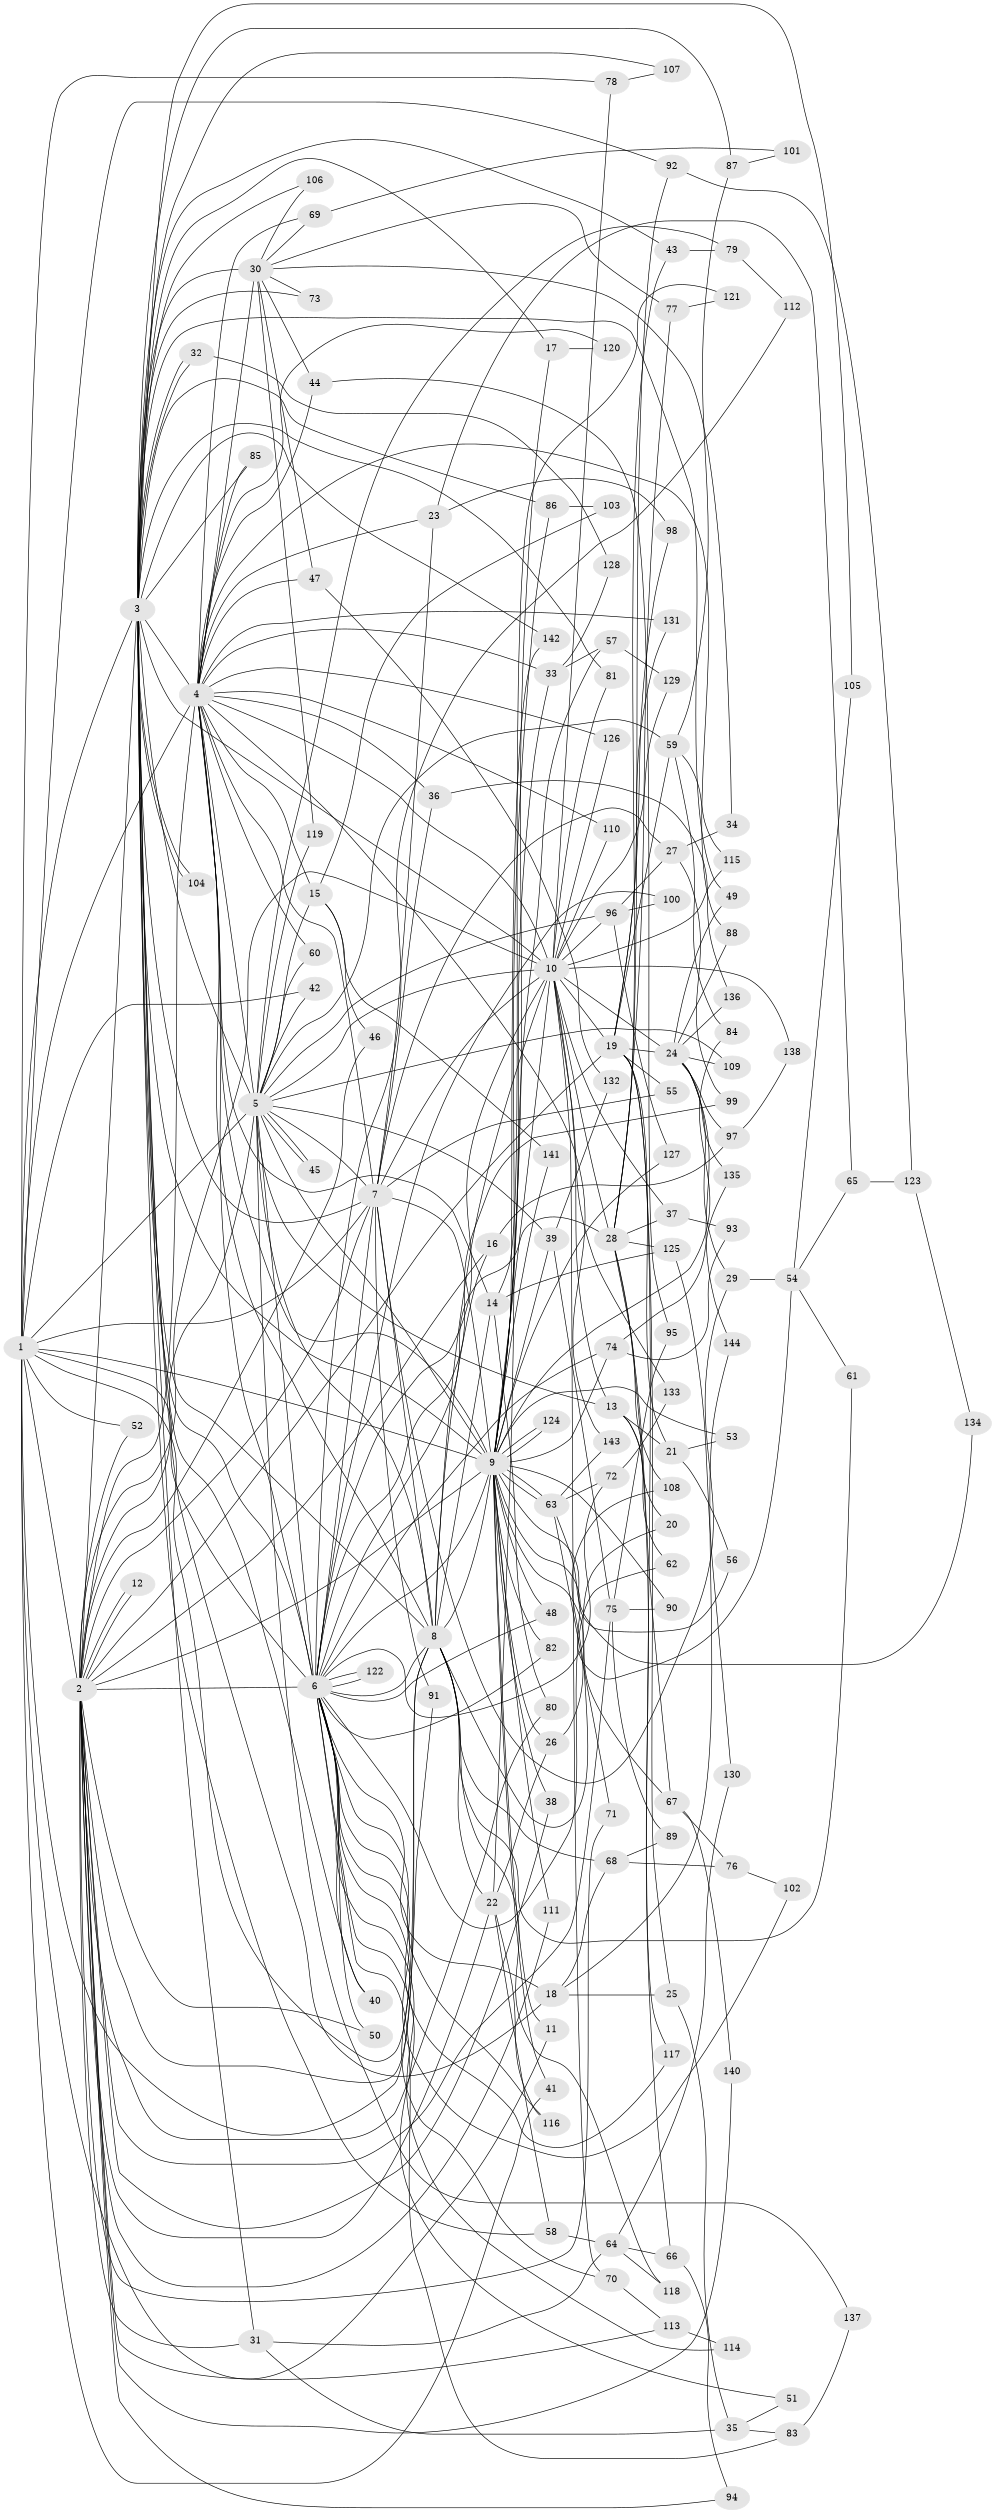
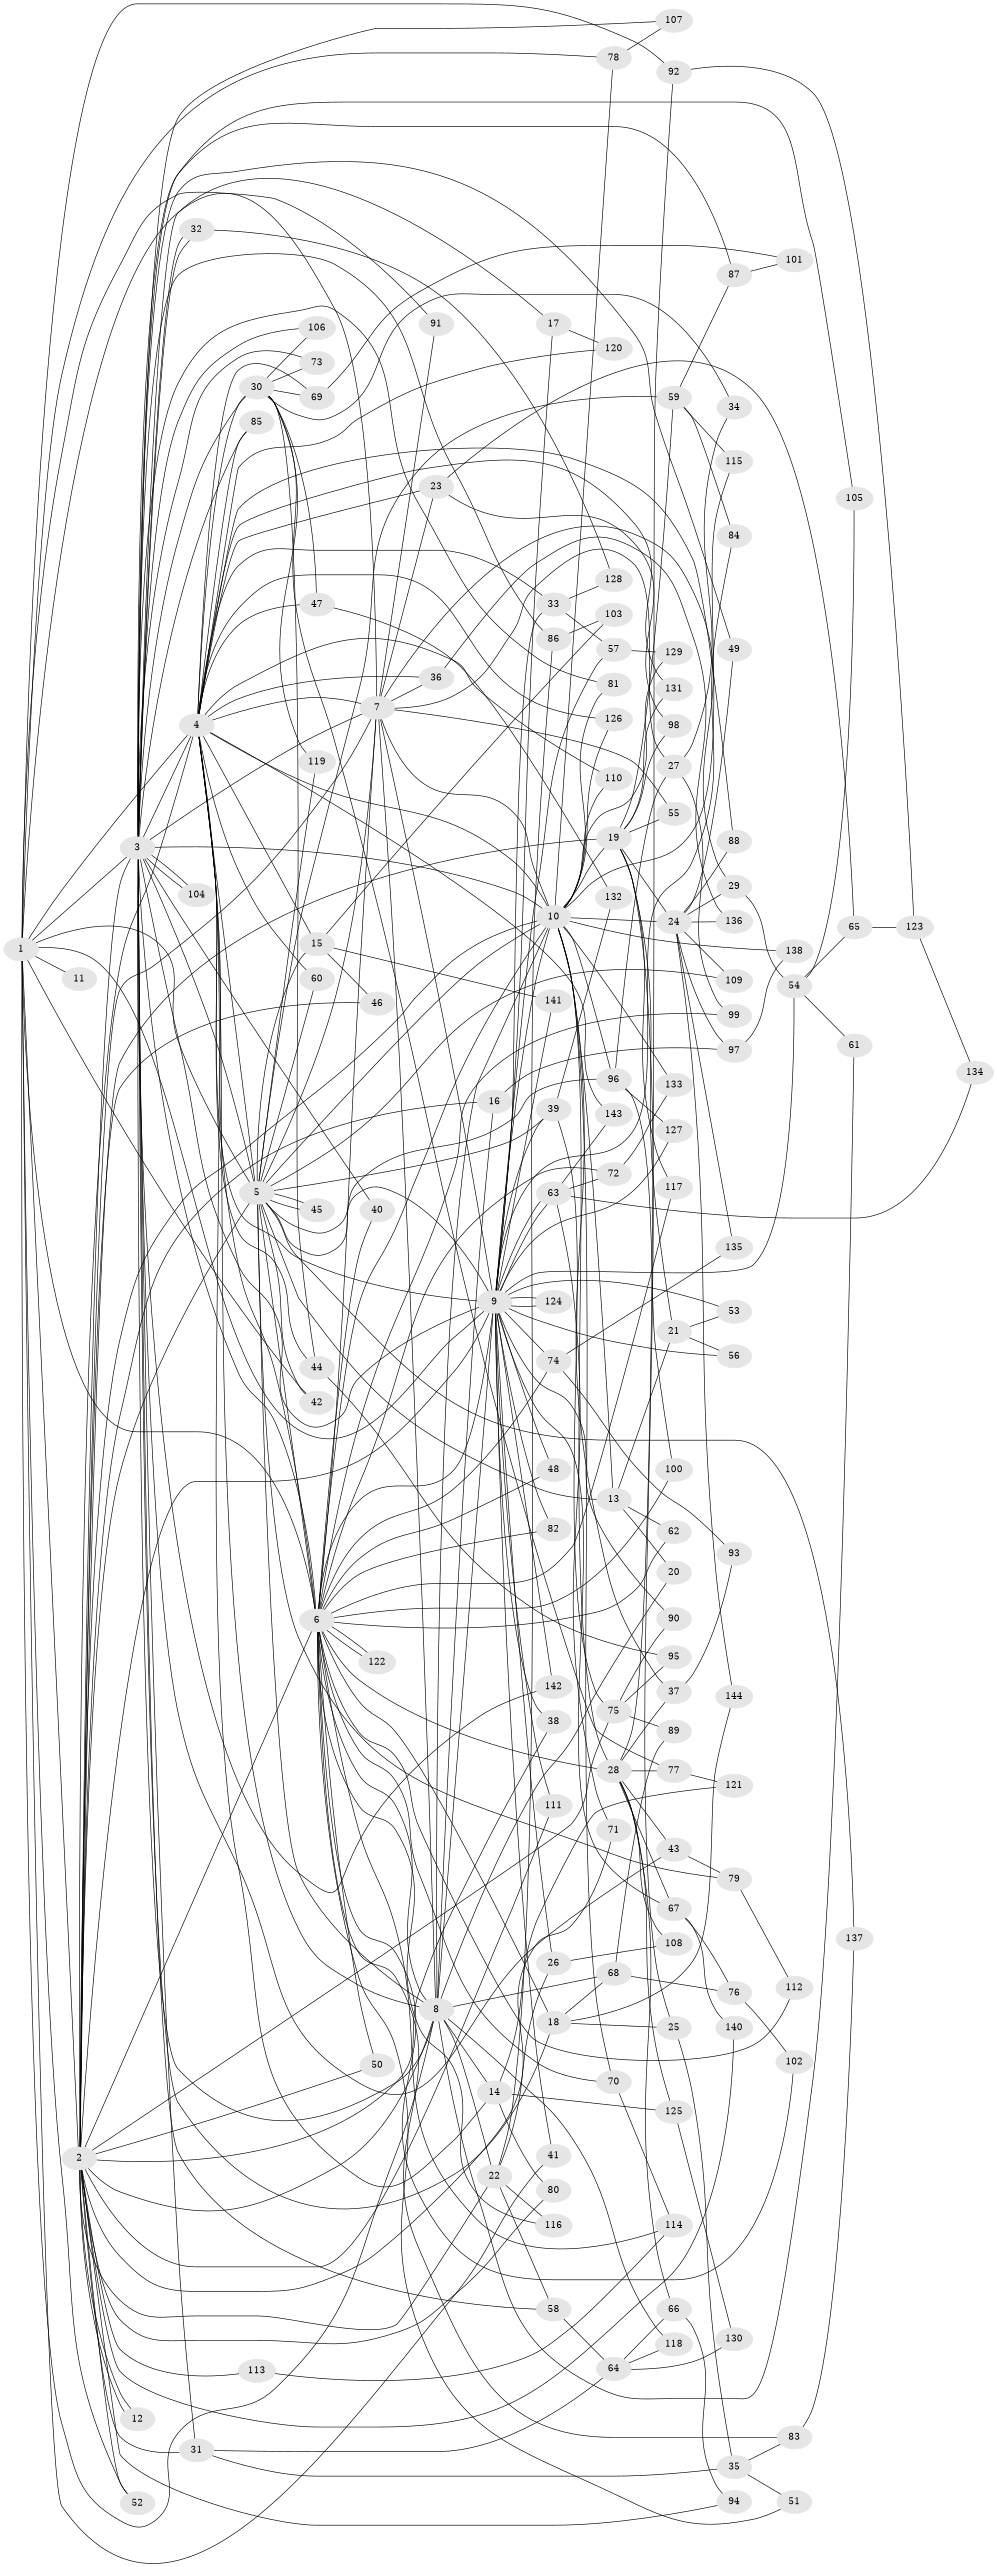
edge "9" -- "11": removed
edge "70" -- "113": now "70" -- "114"
